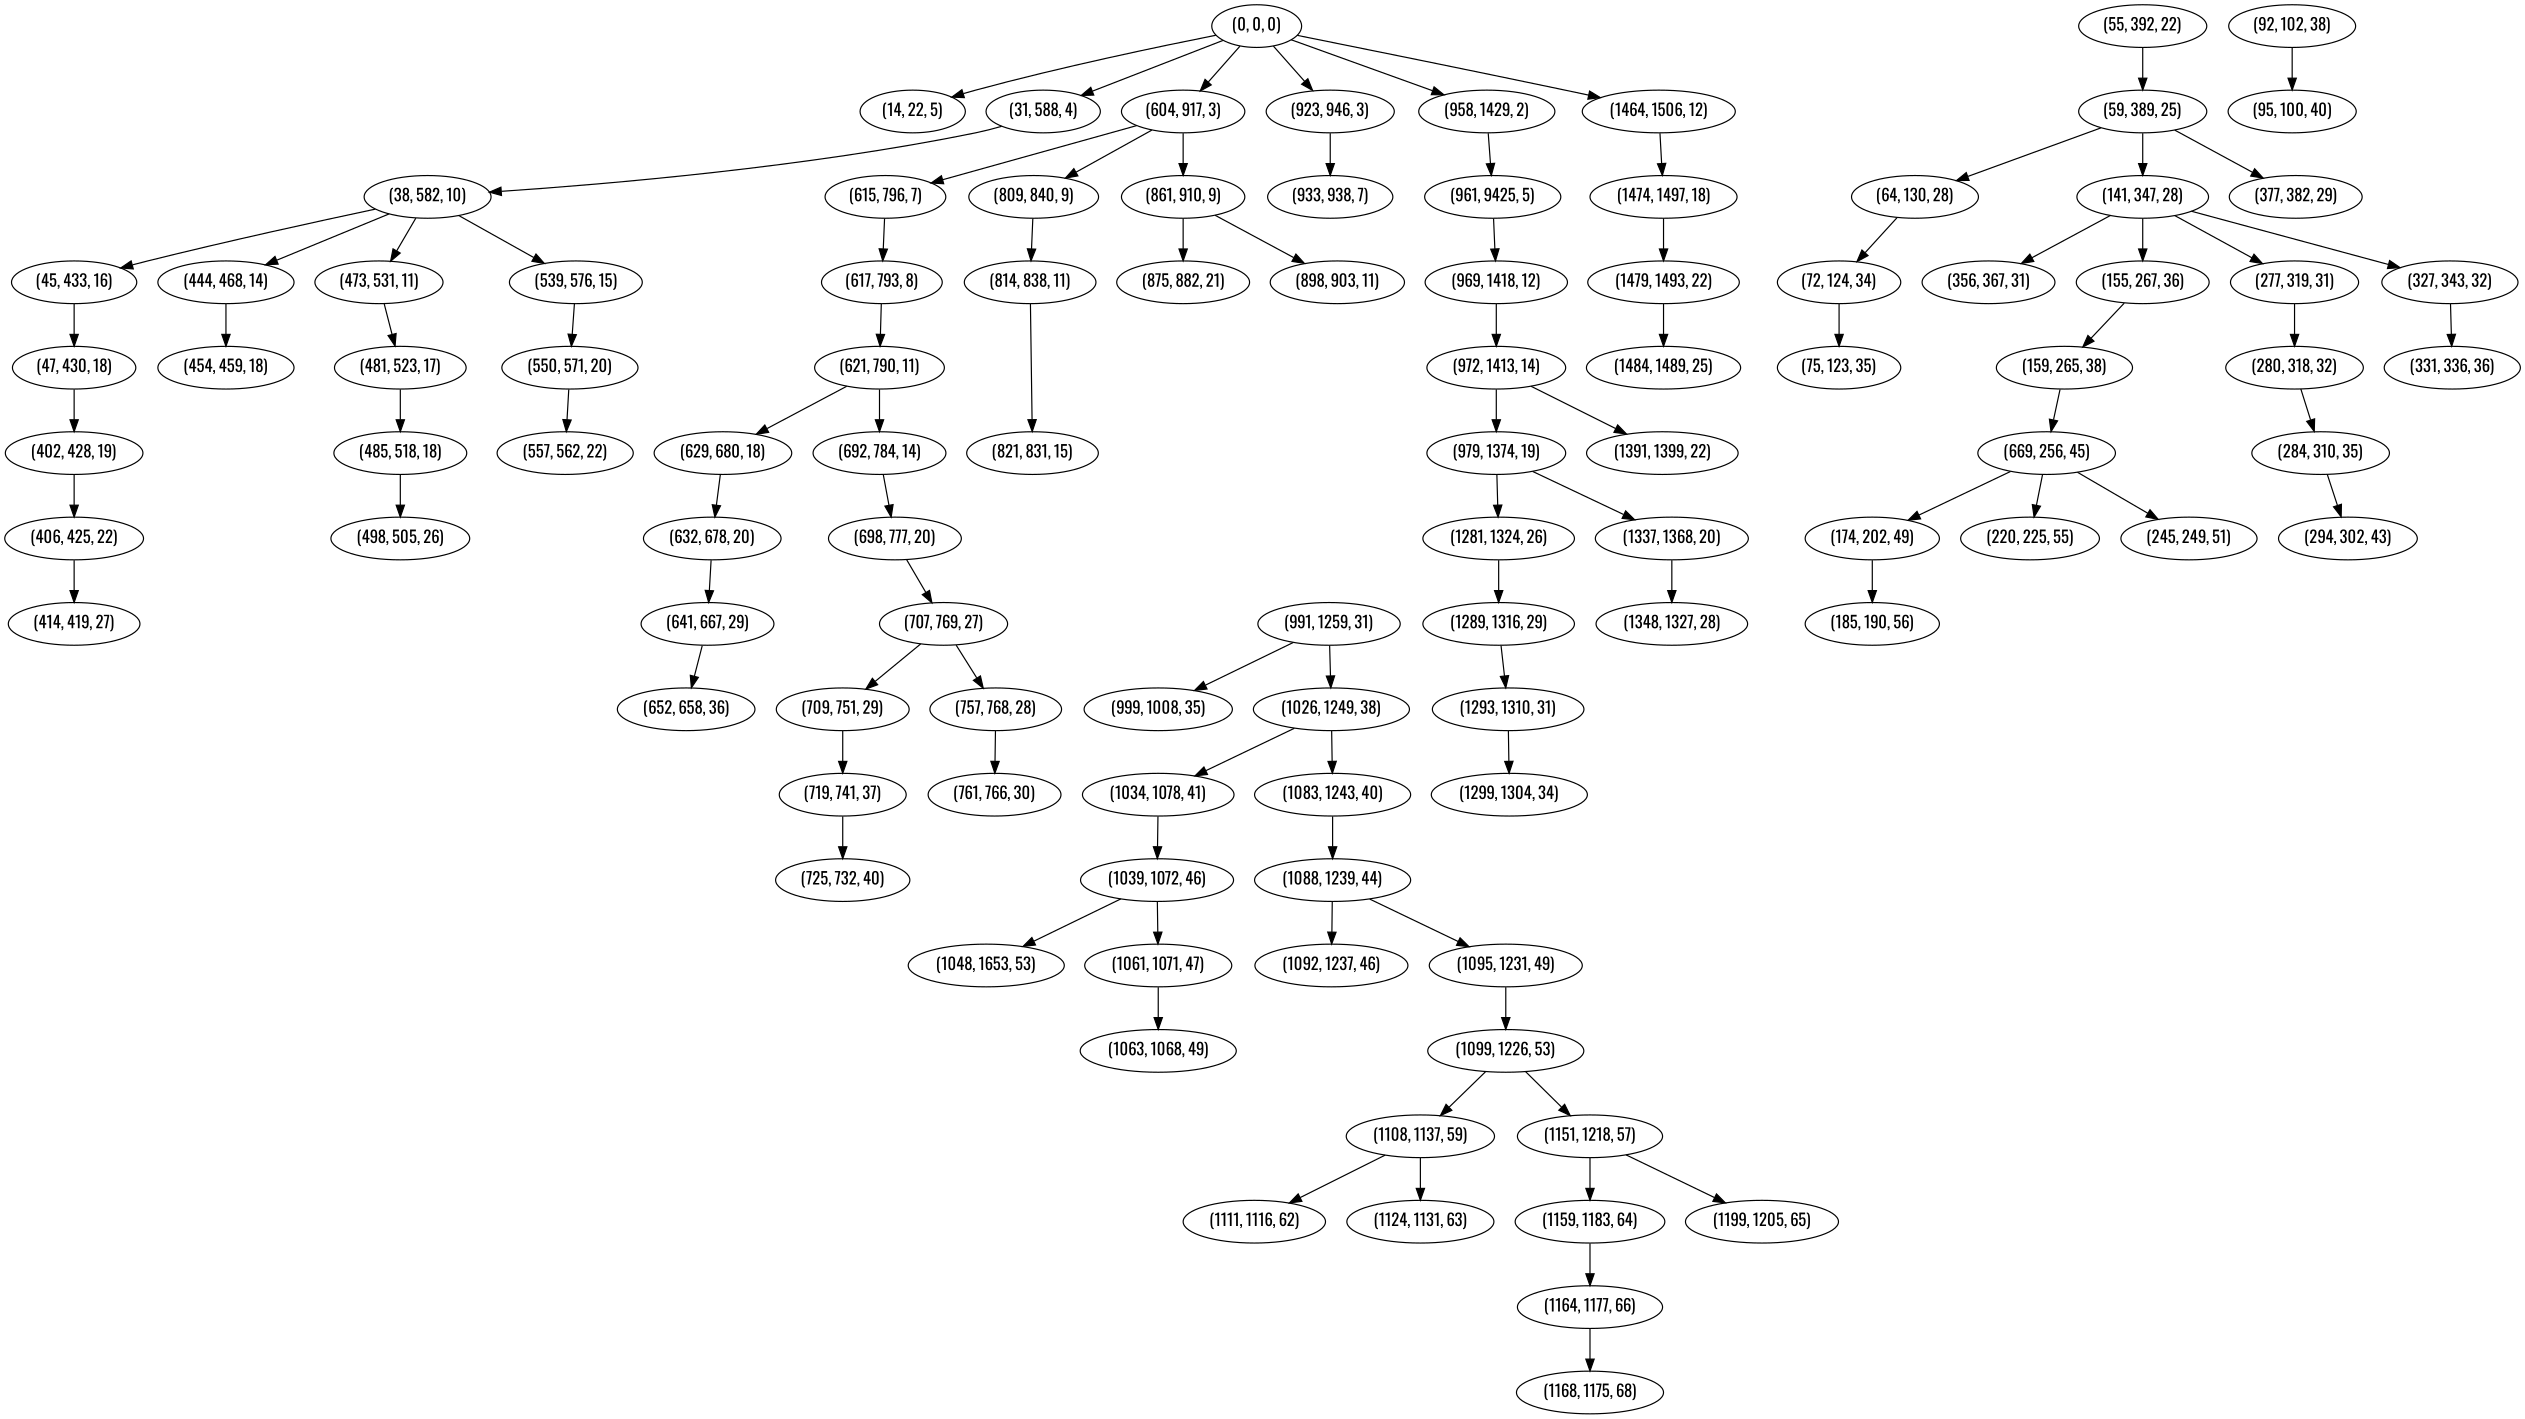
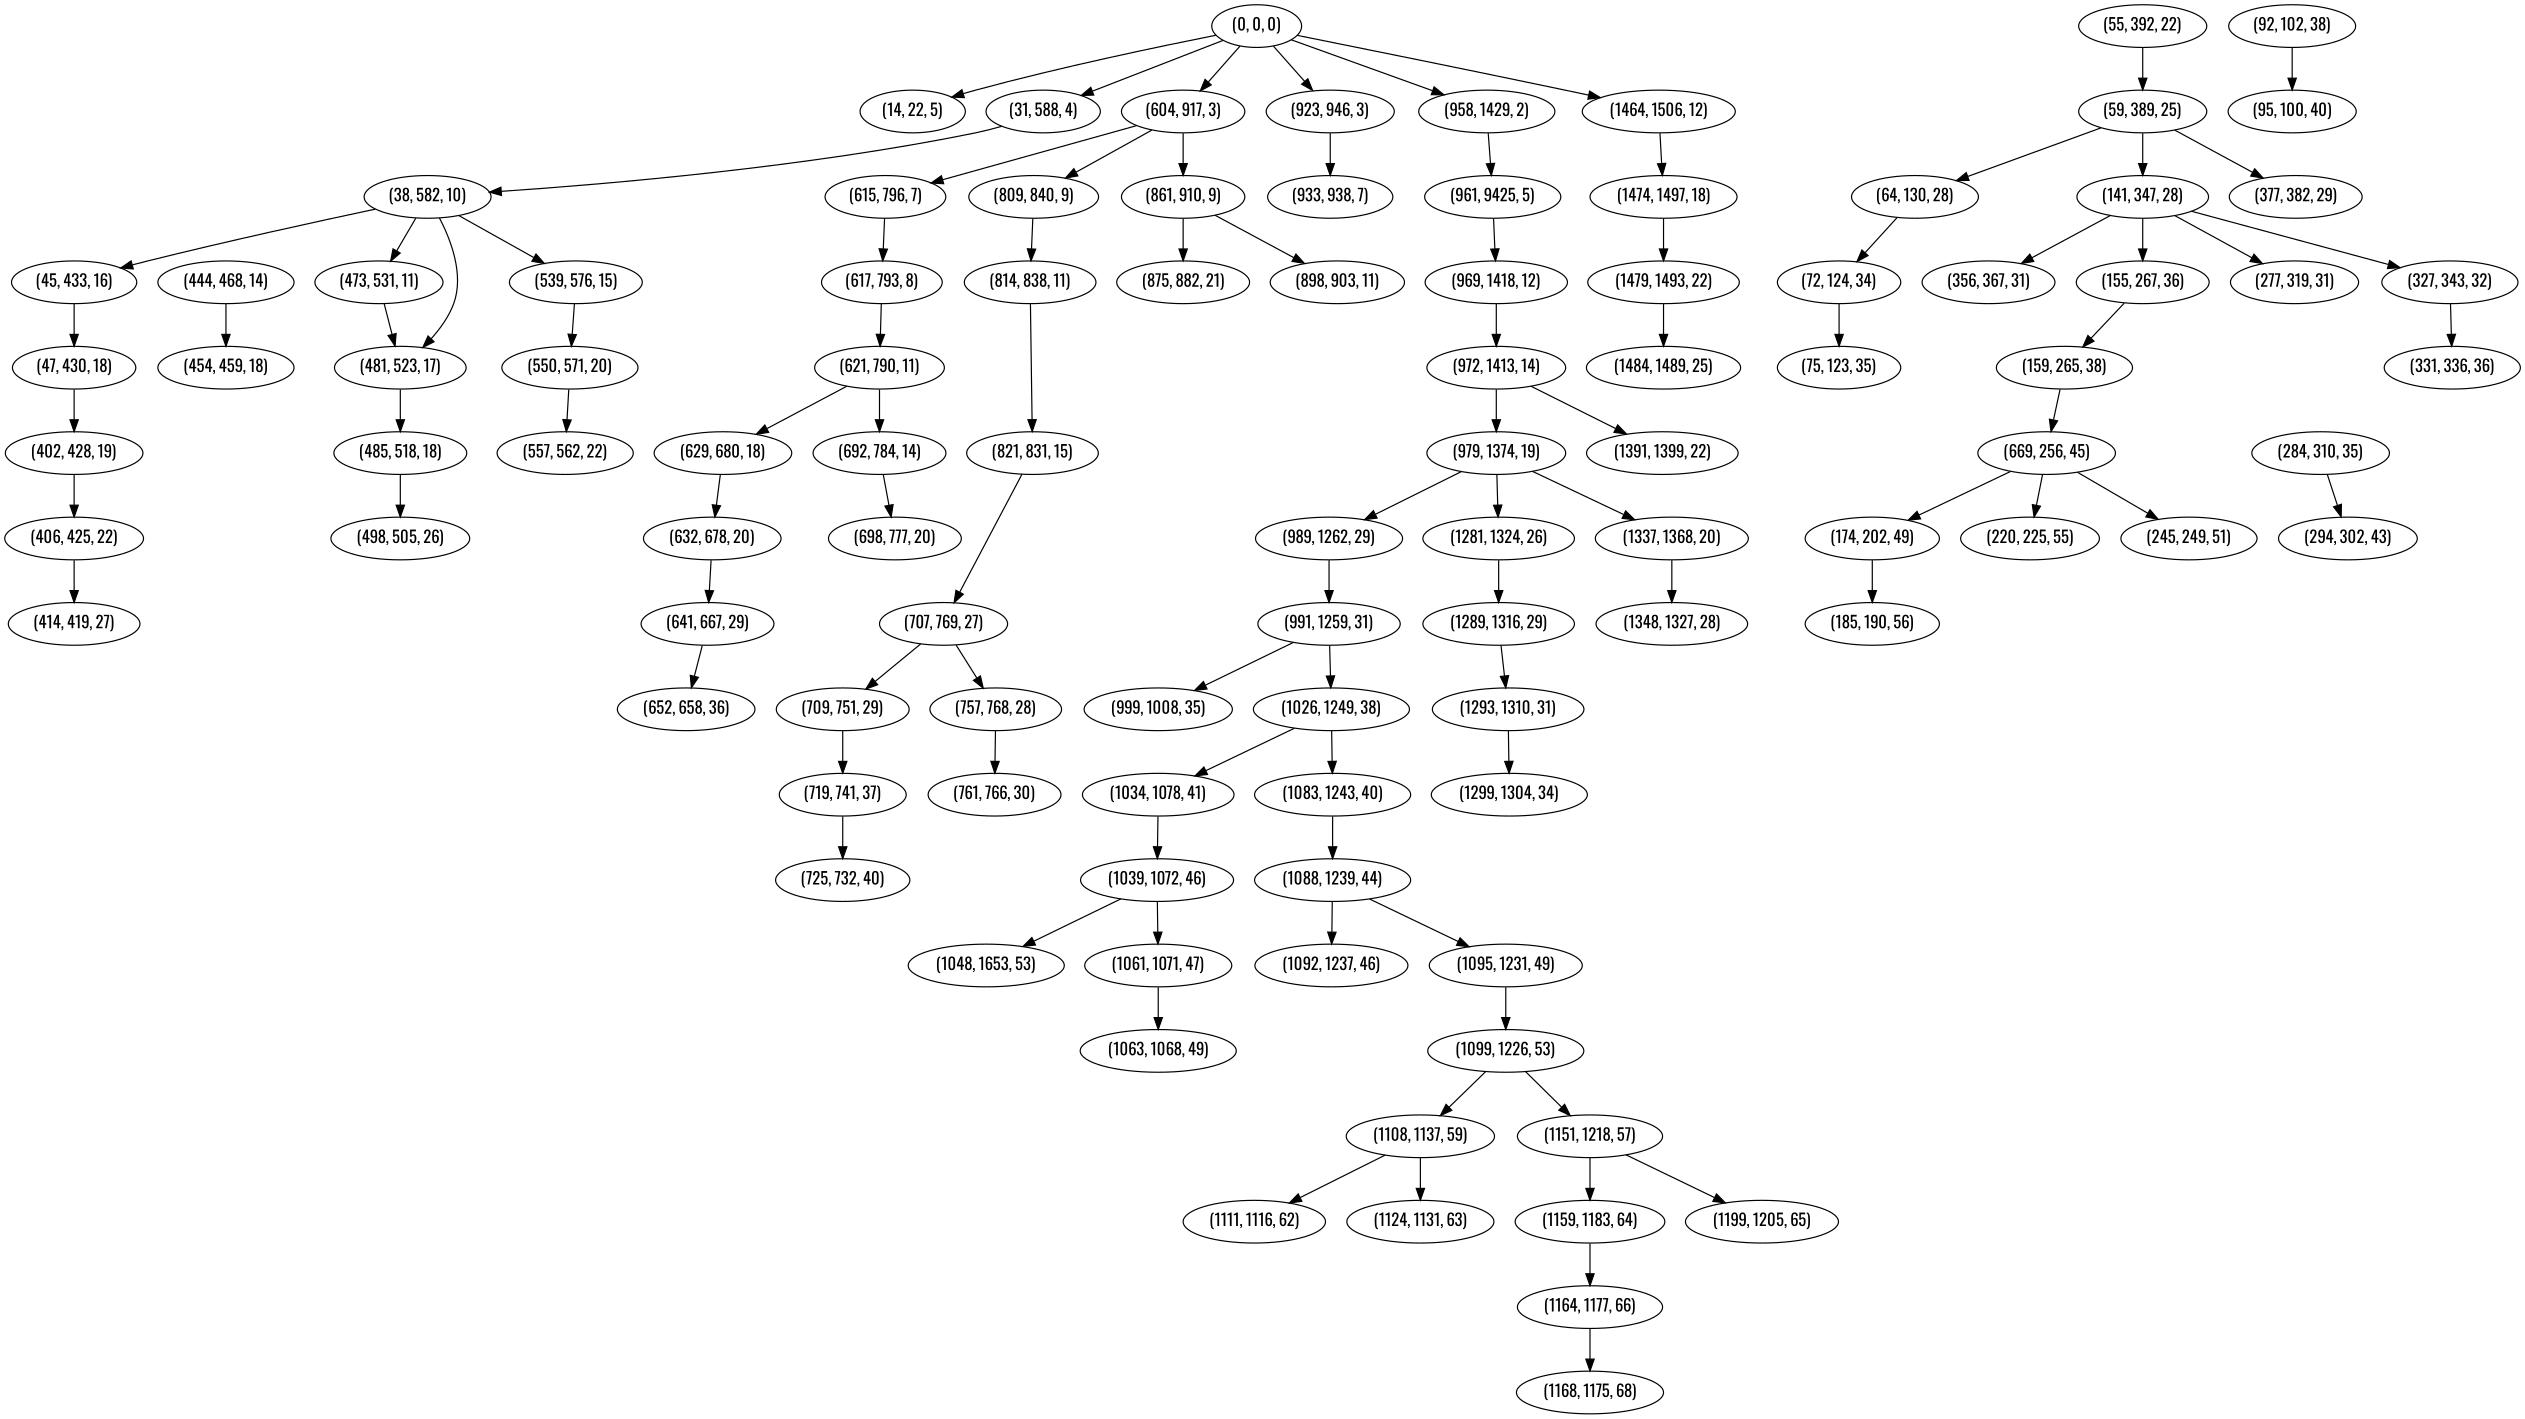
edge "(38, 582, 10)" -> "(444, 468, 14)": now "(38, 582, 10)" -> "(481, 523, 17)"
node "(280, 318, 32)": removed
node "(989, 1262, 29)": added
edge "(698, 777, 20)" -> "(707, 769, 27)": now "(821, 831, 15)" -> "(707, 769, 27)"
